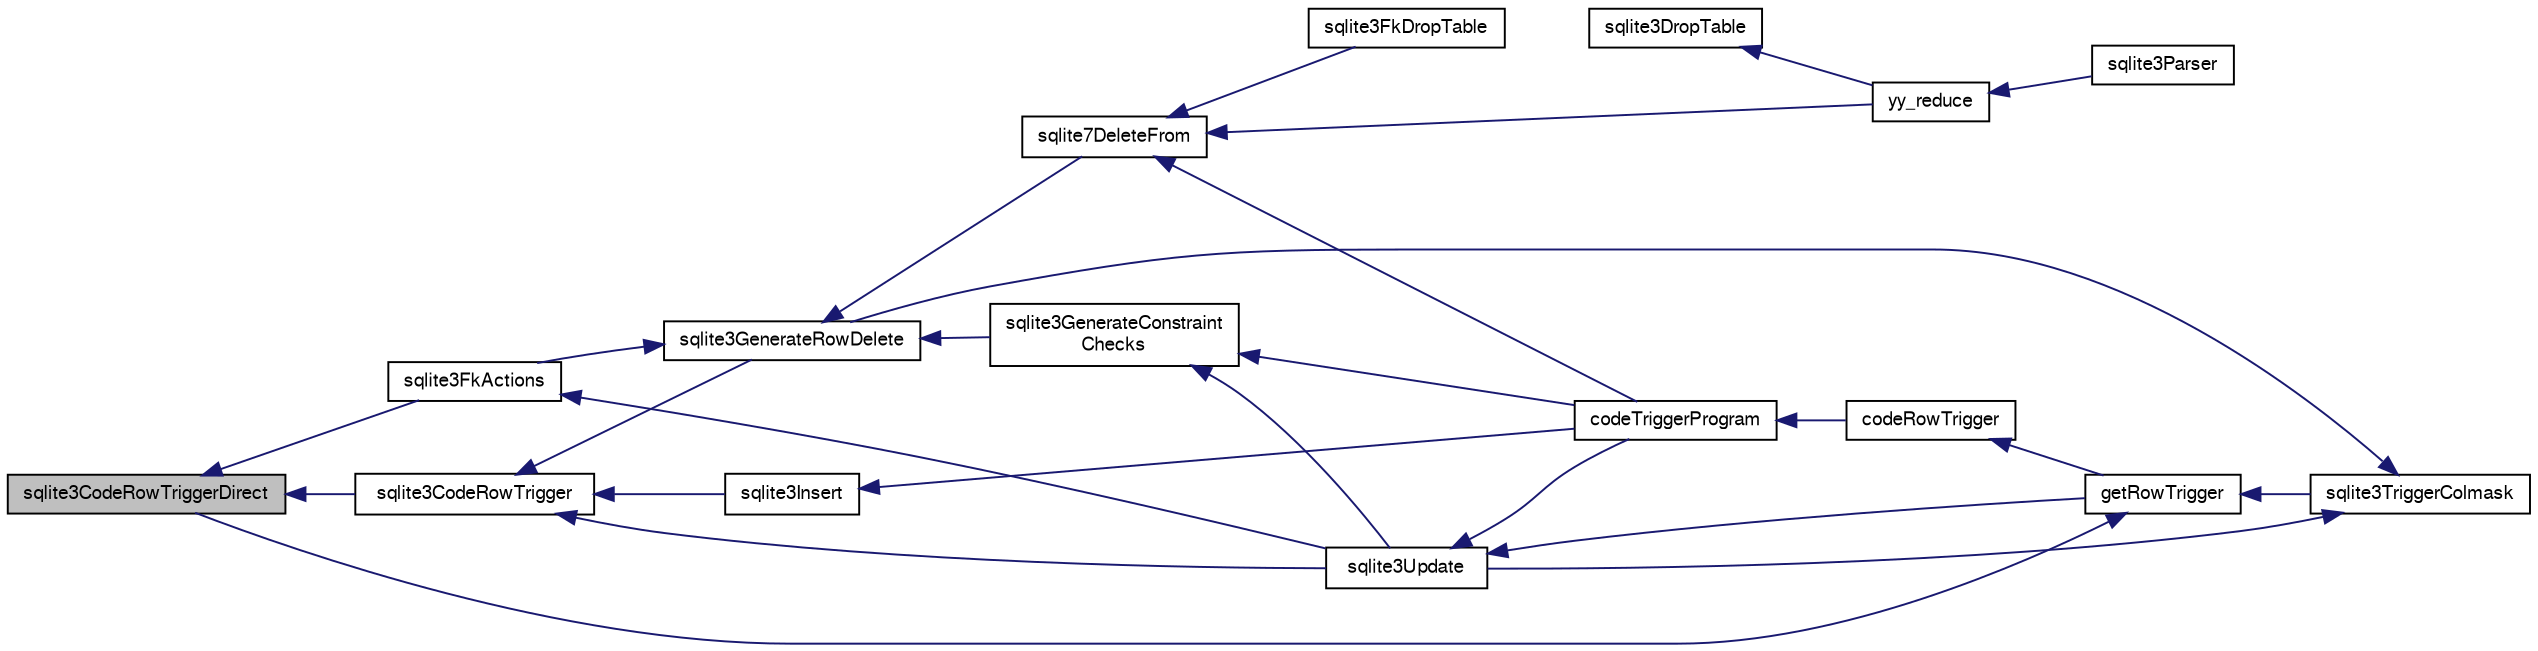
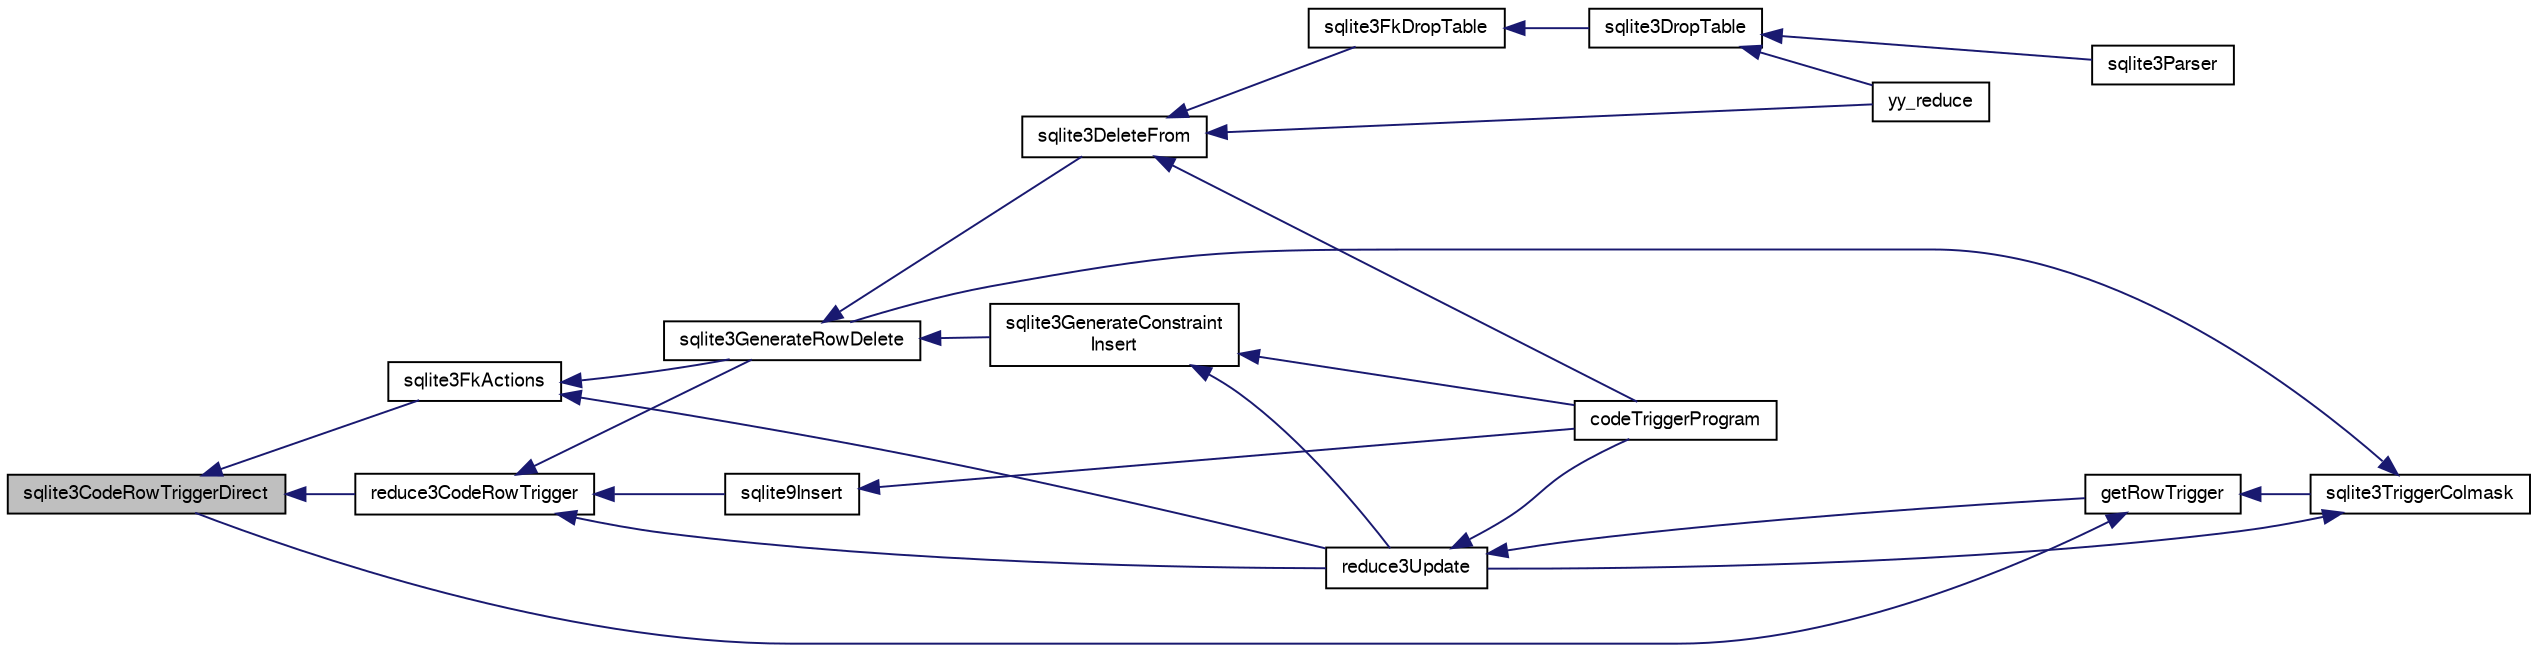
edge "sqlite3DropTable" -> "sqlite3FkDropTable": added
edge "sqlite3Parser" -> "yy_reduce": now "sqlite3Parser" -> "sqlite3DropTable"
node "sqlite7DeleteFrom": label "sqlite7DeleteFrom" -> "sqlite3DeleteFrom"
node "sqlite3GenerateConstraint Checks": label "sqlite3GenerateConstraint Checks" -> "sqlite3GenerateConstraint Insert"
edge "sqlite3FkActions" -> "sqlite3GenerateRowDelete": reversed
node "codeRowTrigger": removed
node "sqlite3CodeRowTrigger": label "sqlite3CodeRowTrigger" -> "reduce3CodeRowTrigger"
node "sqlite3Insert": label "sqlite3Insert" -> "sqlite9Insert"
node "sqlite3Update": label "sqlite3Update" -> "reduce3Update"
